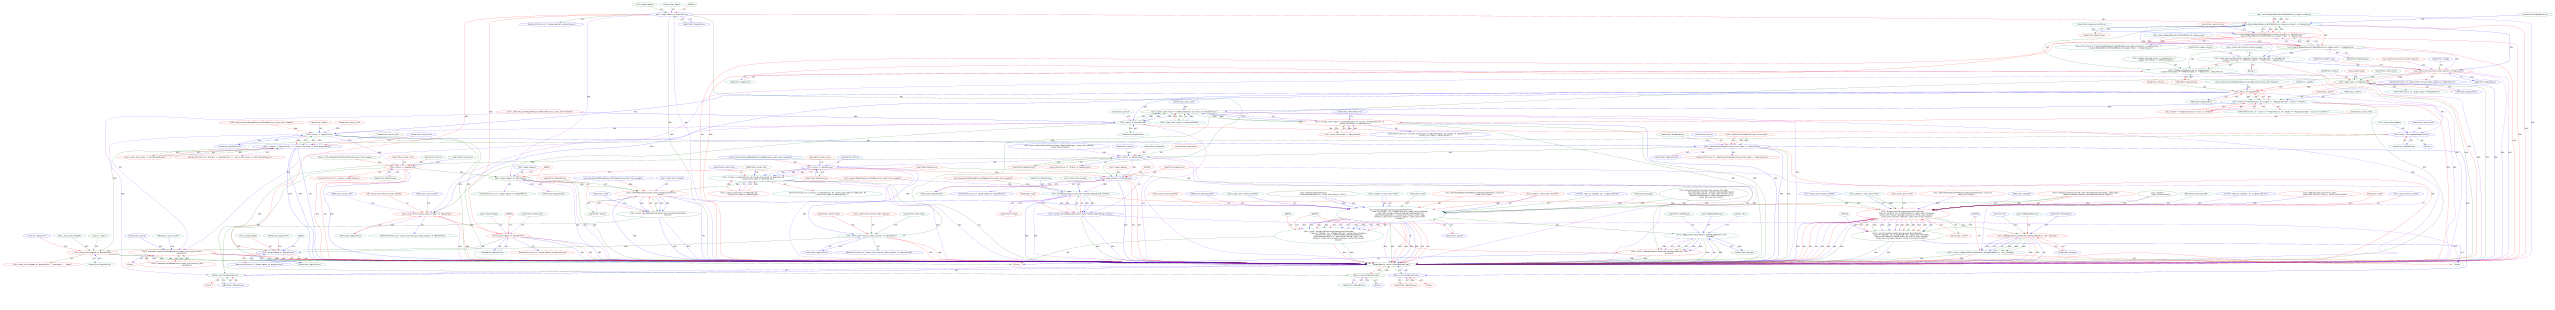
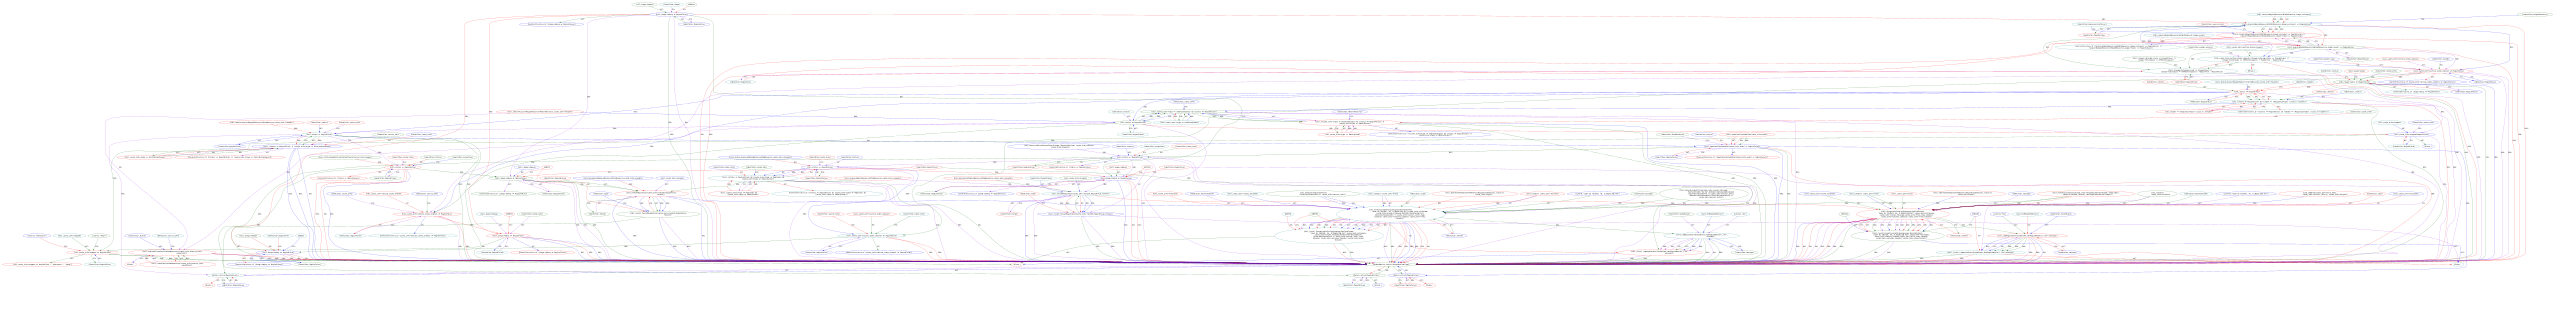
edge "(Call,AcquireMagickResource(WidthResource,image->columns))" -> "(MethodReturn,static MagickBooleanType)": now "(Call,cache_info->mapped=MagickFalse)" -> "(MethodReturn,static MagickBooleanType)"
